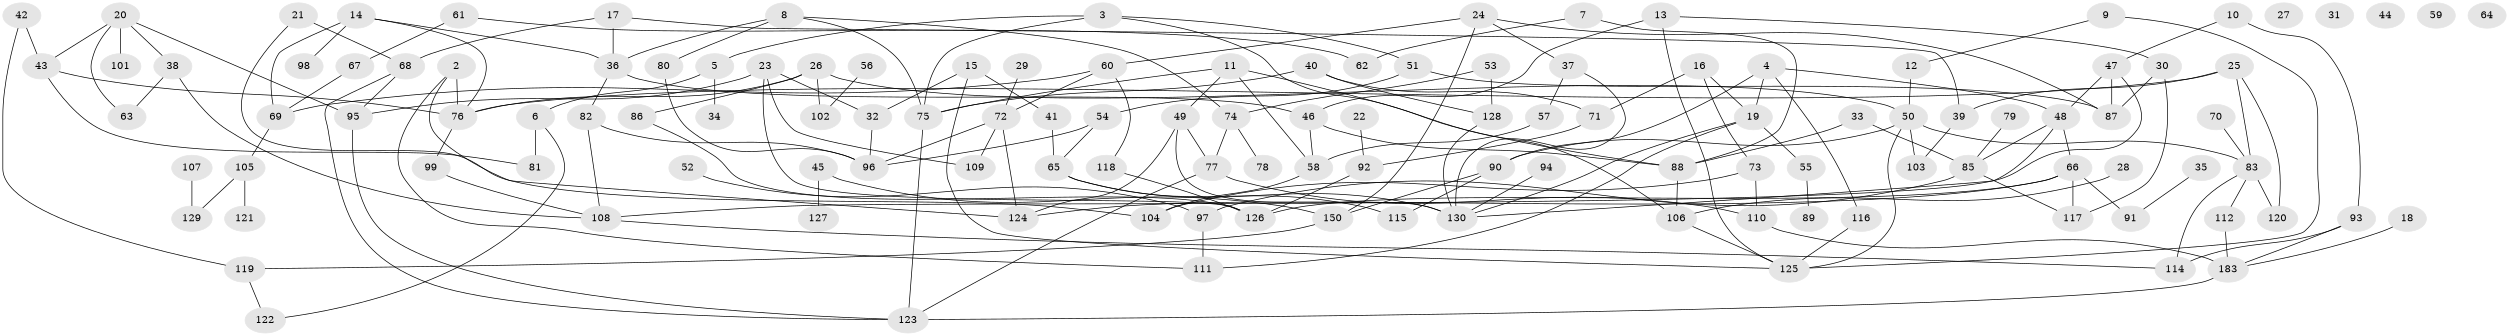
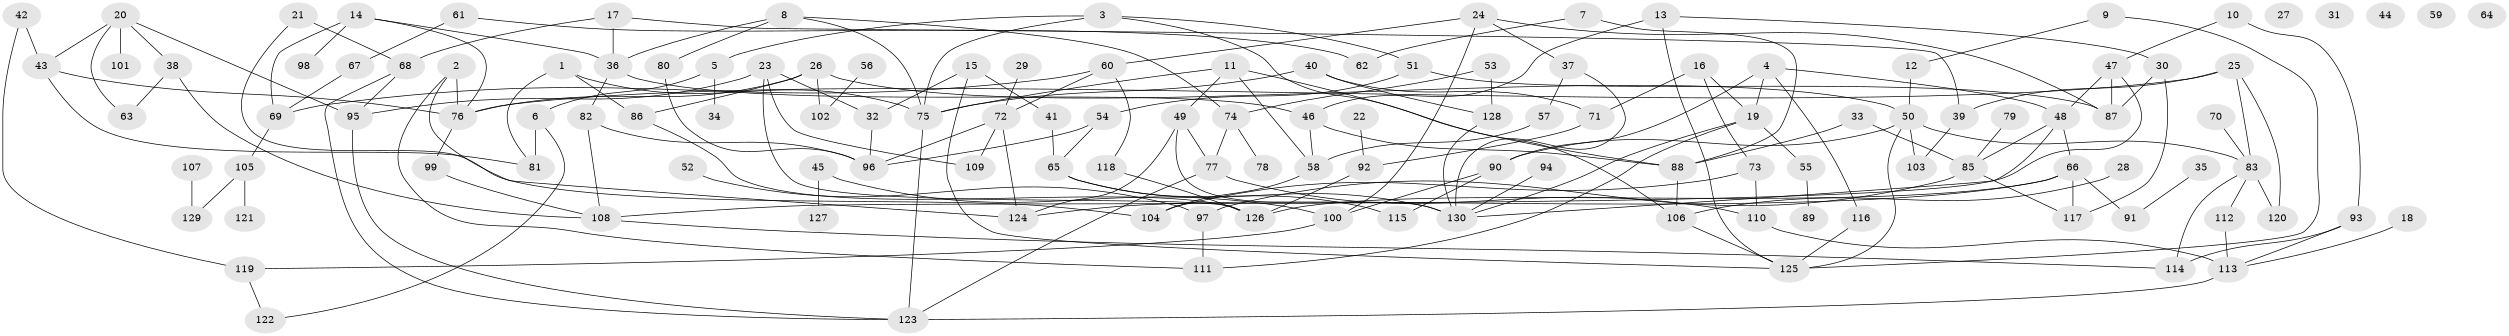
node "1": added
node "150": label "150" -> "100"
node "183": label "183" -> "113"
